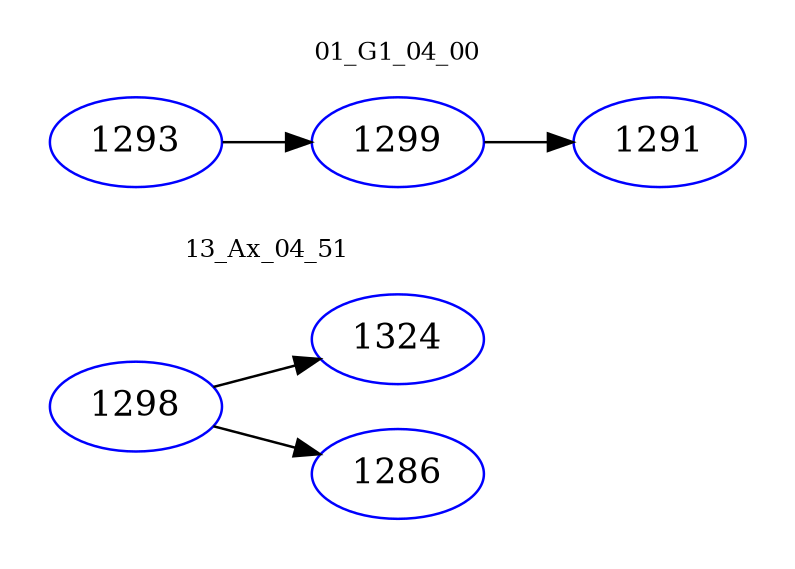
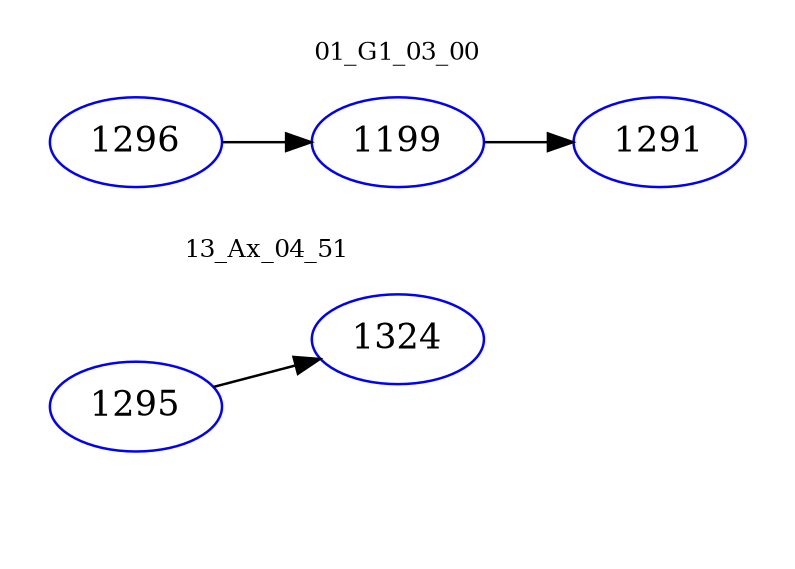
cluster "01_G1_04_00": label "01_G1_04_00" -> "01_G1_03_00"
node "1293": label "1293" -> "1296"
node "1299": label "1299" -> "1199"
node "1298": label "1298" -> "1295"
node "1286": removed
